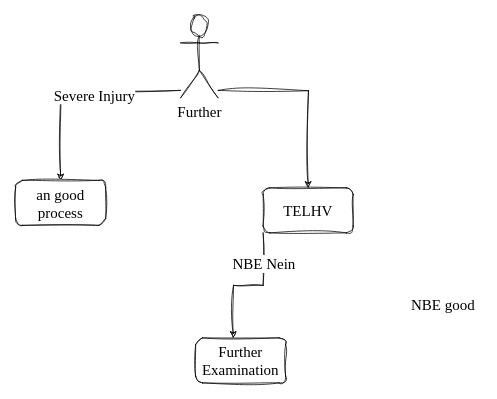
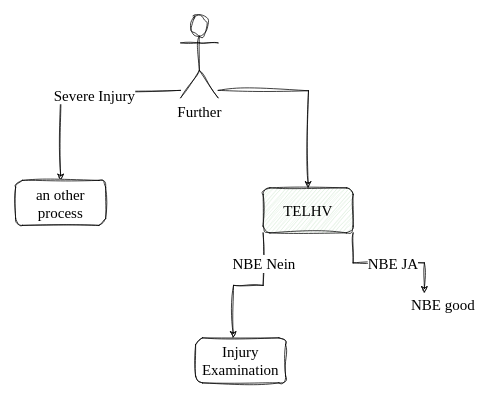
node "an good process": label "an good process" -> "an other process"
node "TELHV": fillcolor #ffffff -> #d5e8d4
edge "TELHV" -> "NBE good": added, label "NBE JA"
node "Further Examination": label "Further Examination" -> "Injury Examination"
